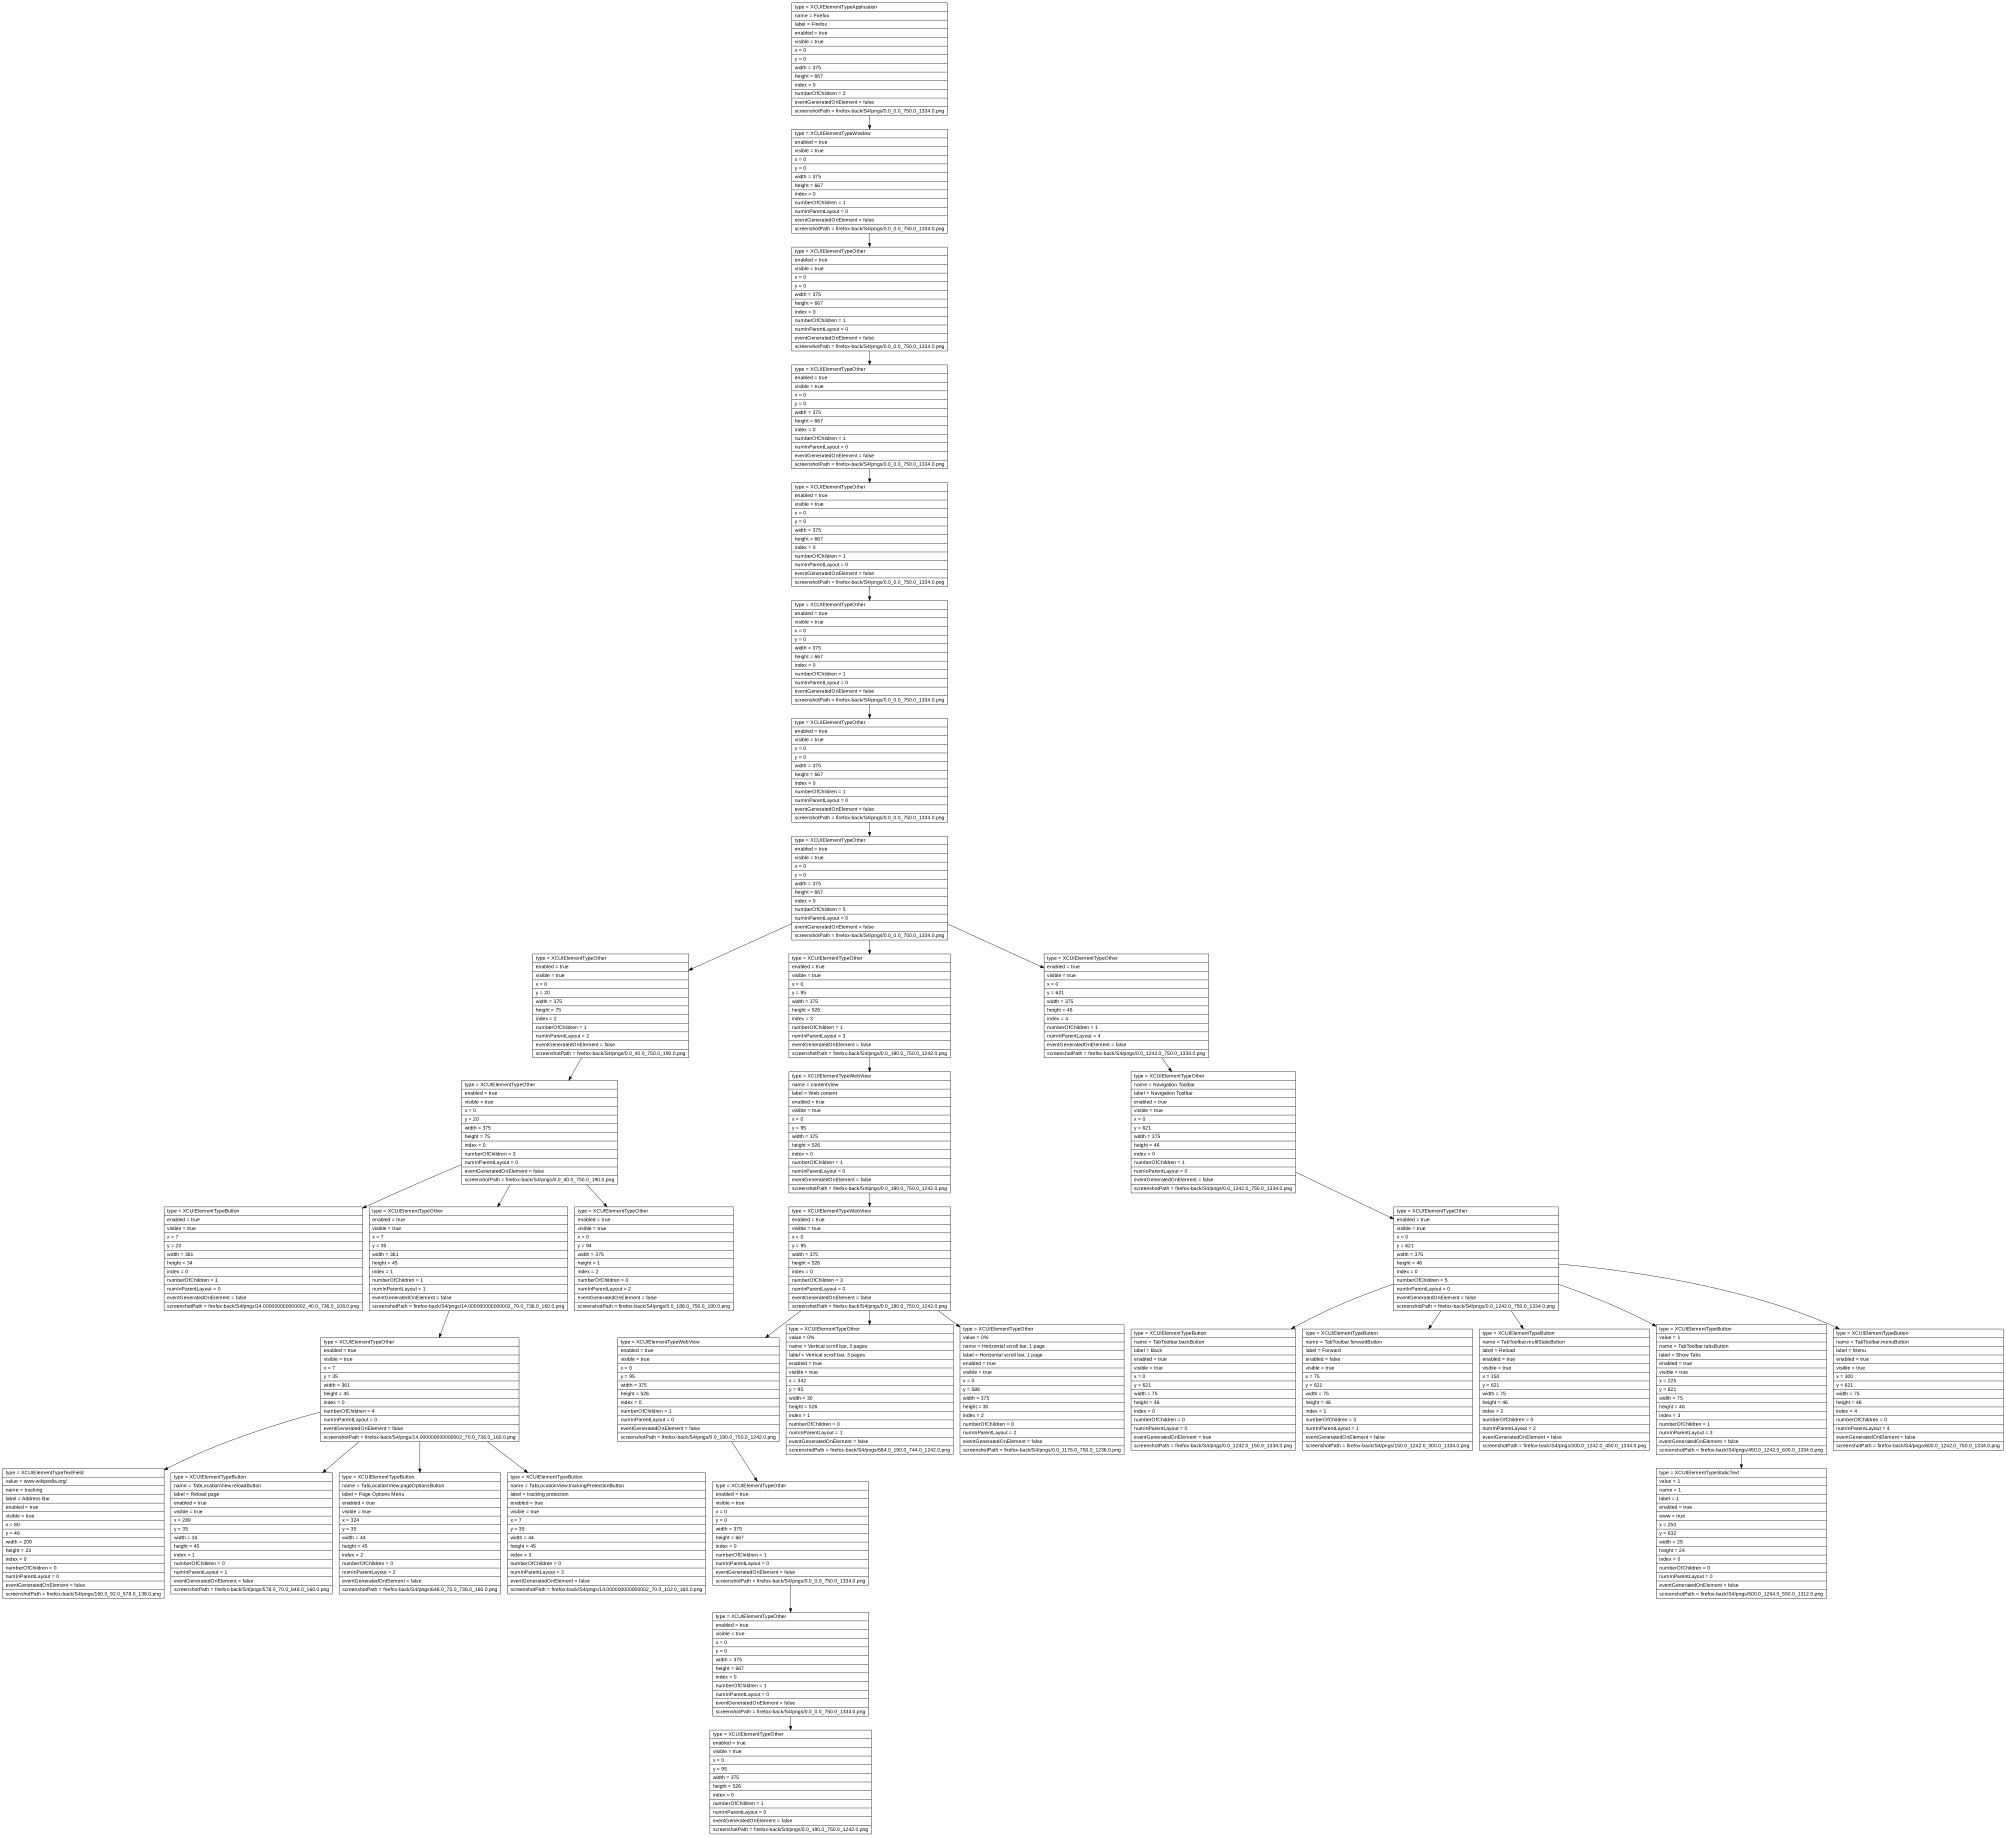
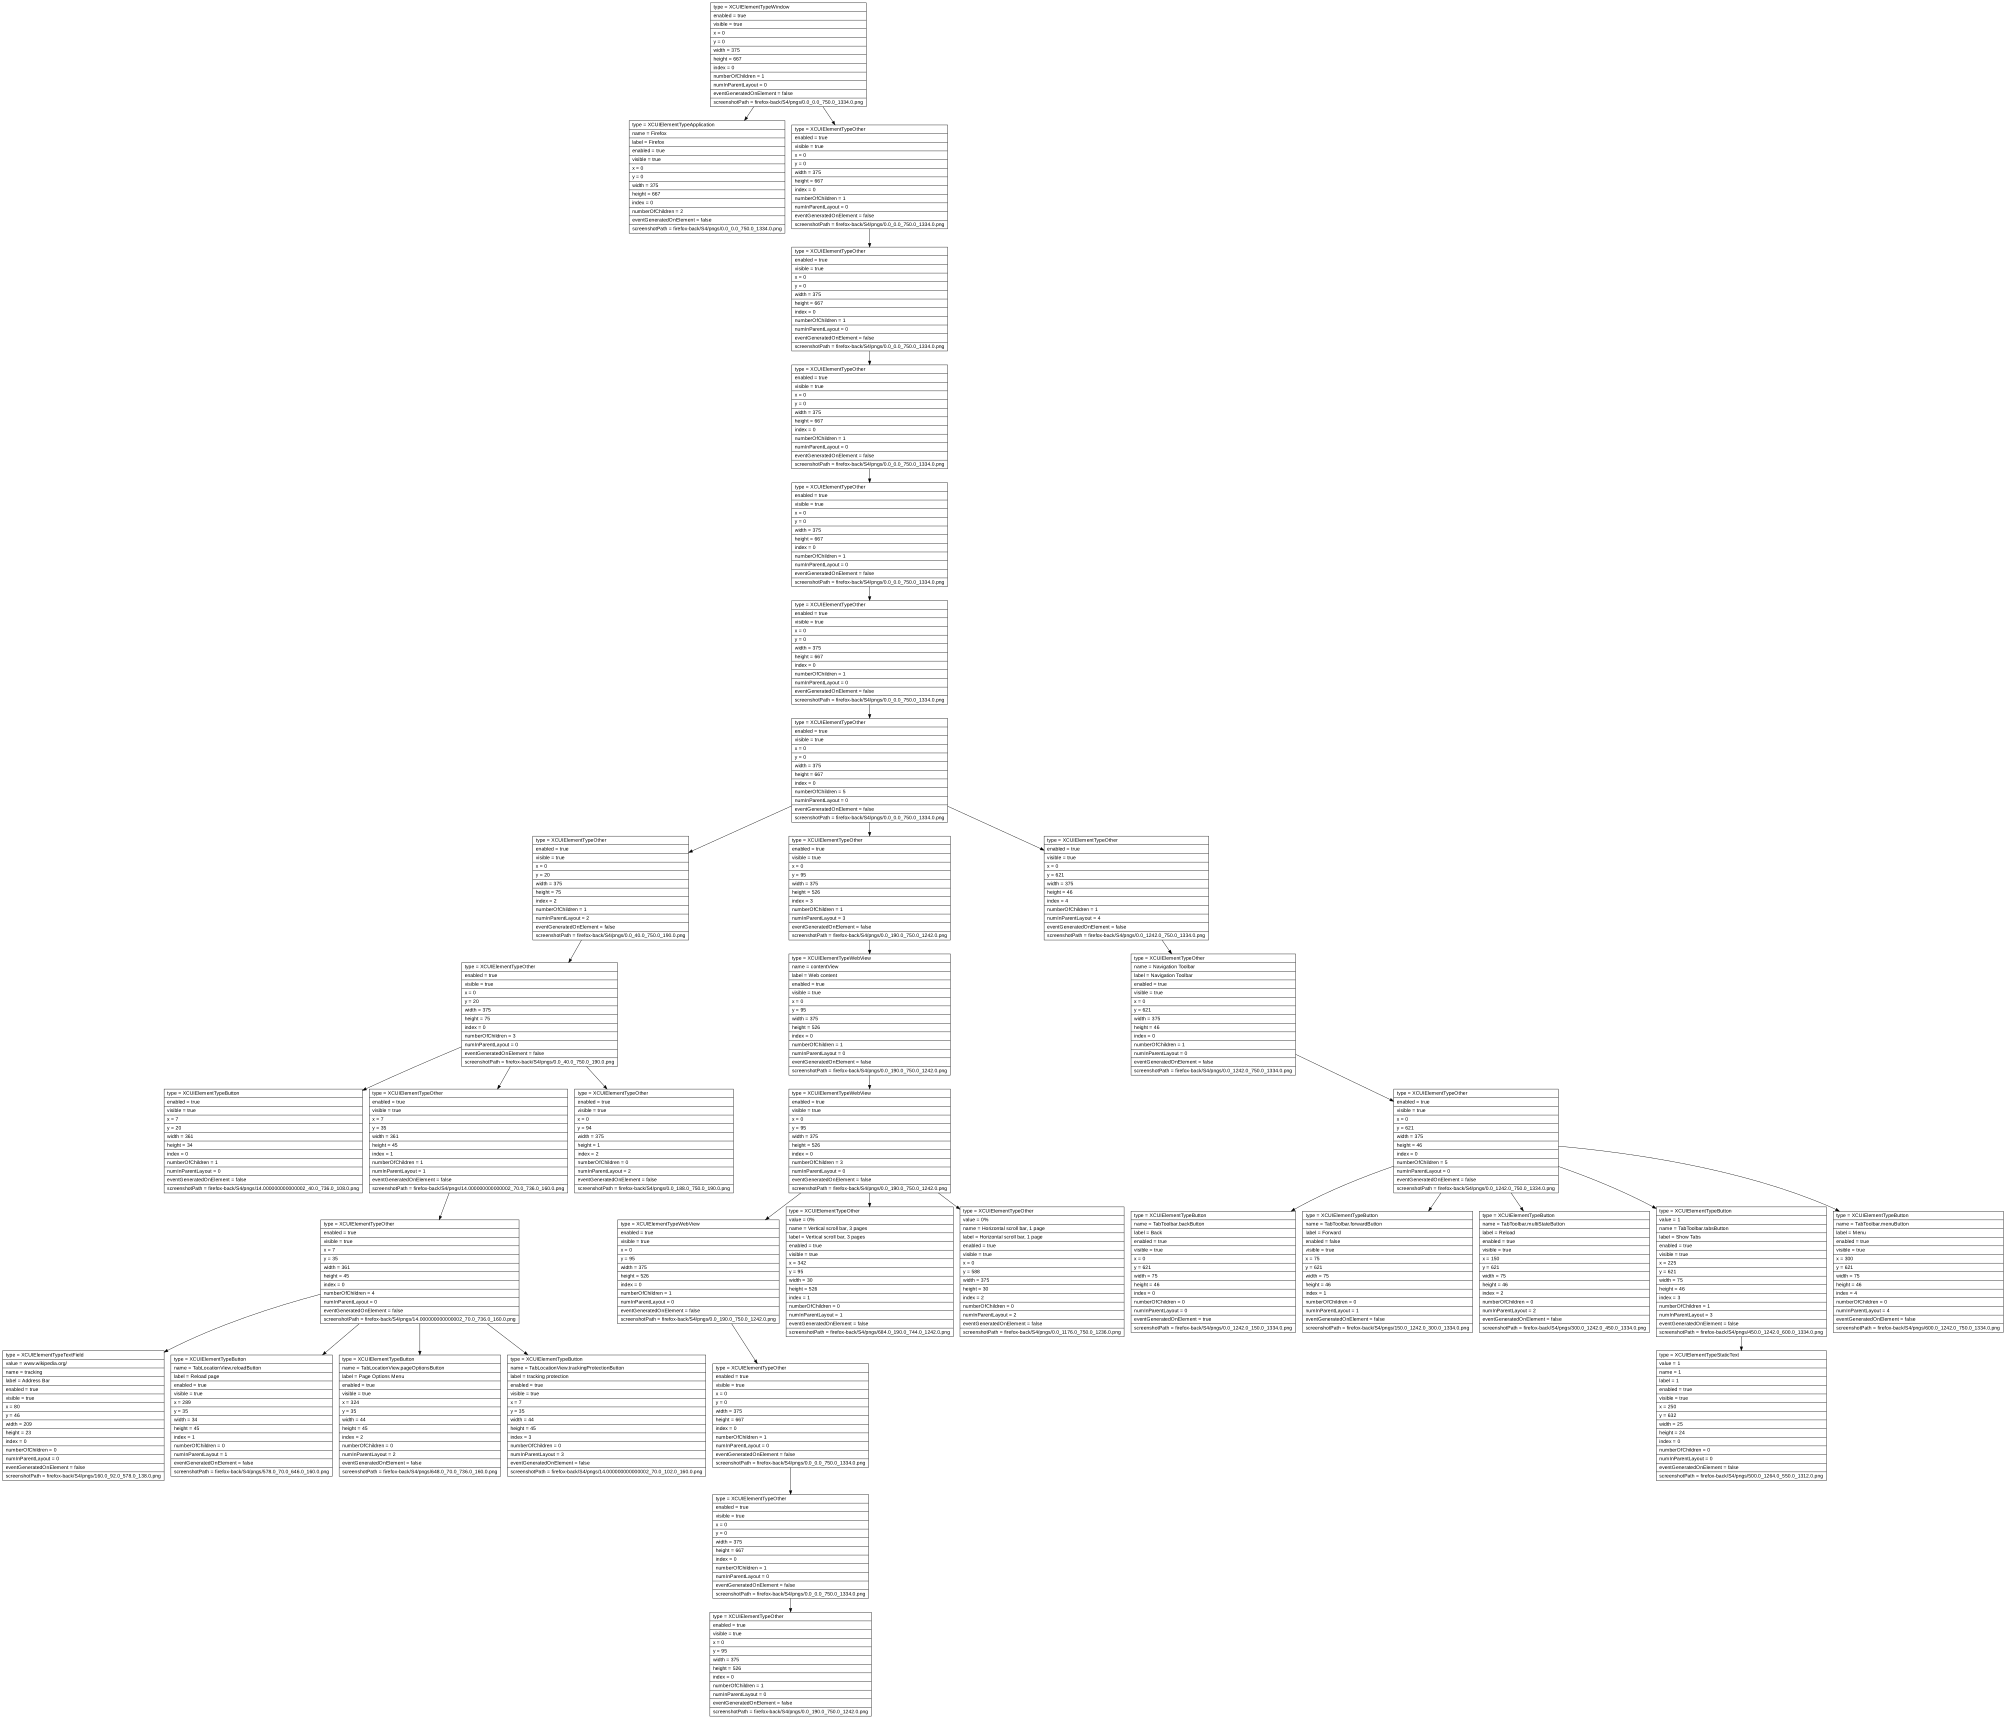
edge "type = XCUIElementTypeApplication" -> "type = XCUIElementTypeWindow": reversed
node "type = XCUIElementTypeStaticText": text "www = true" -> "visible = true"
